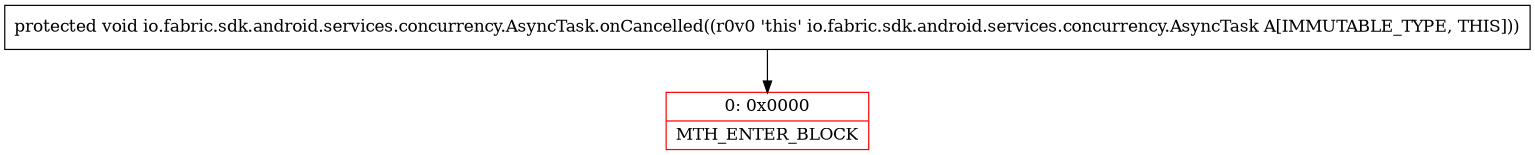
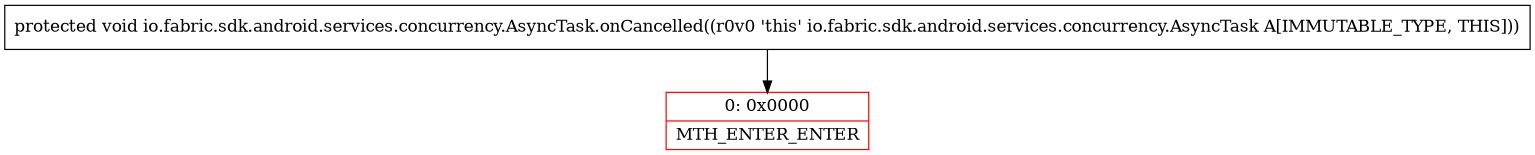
node "0: 0x0000": text "MTH_ENTER_BLOCK" -> "MTH_ENTER_ENTER"
